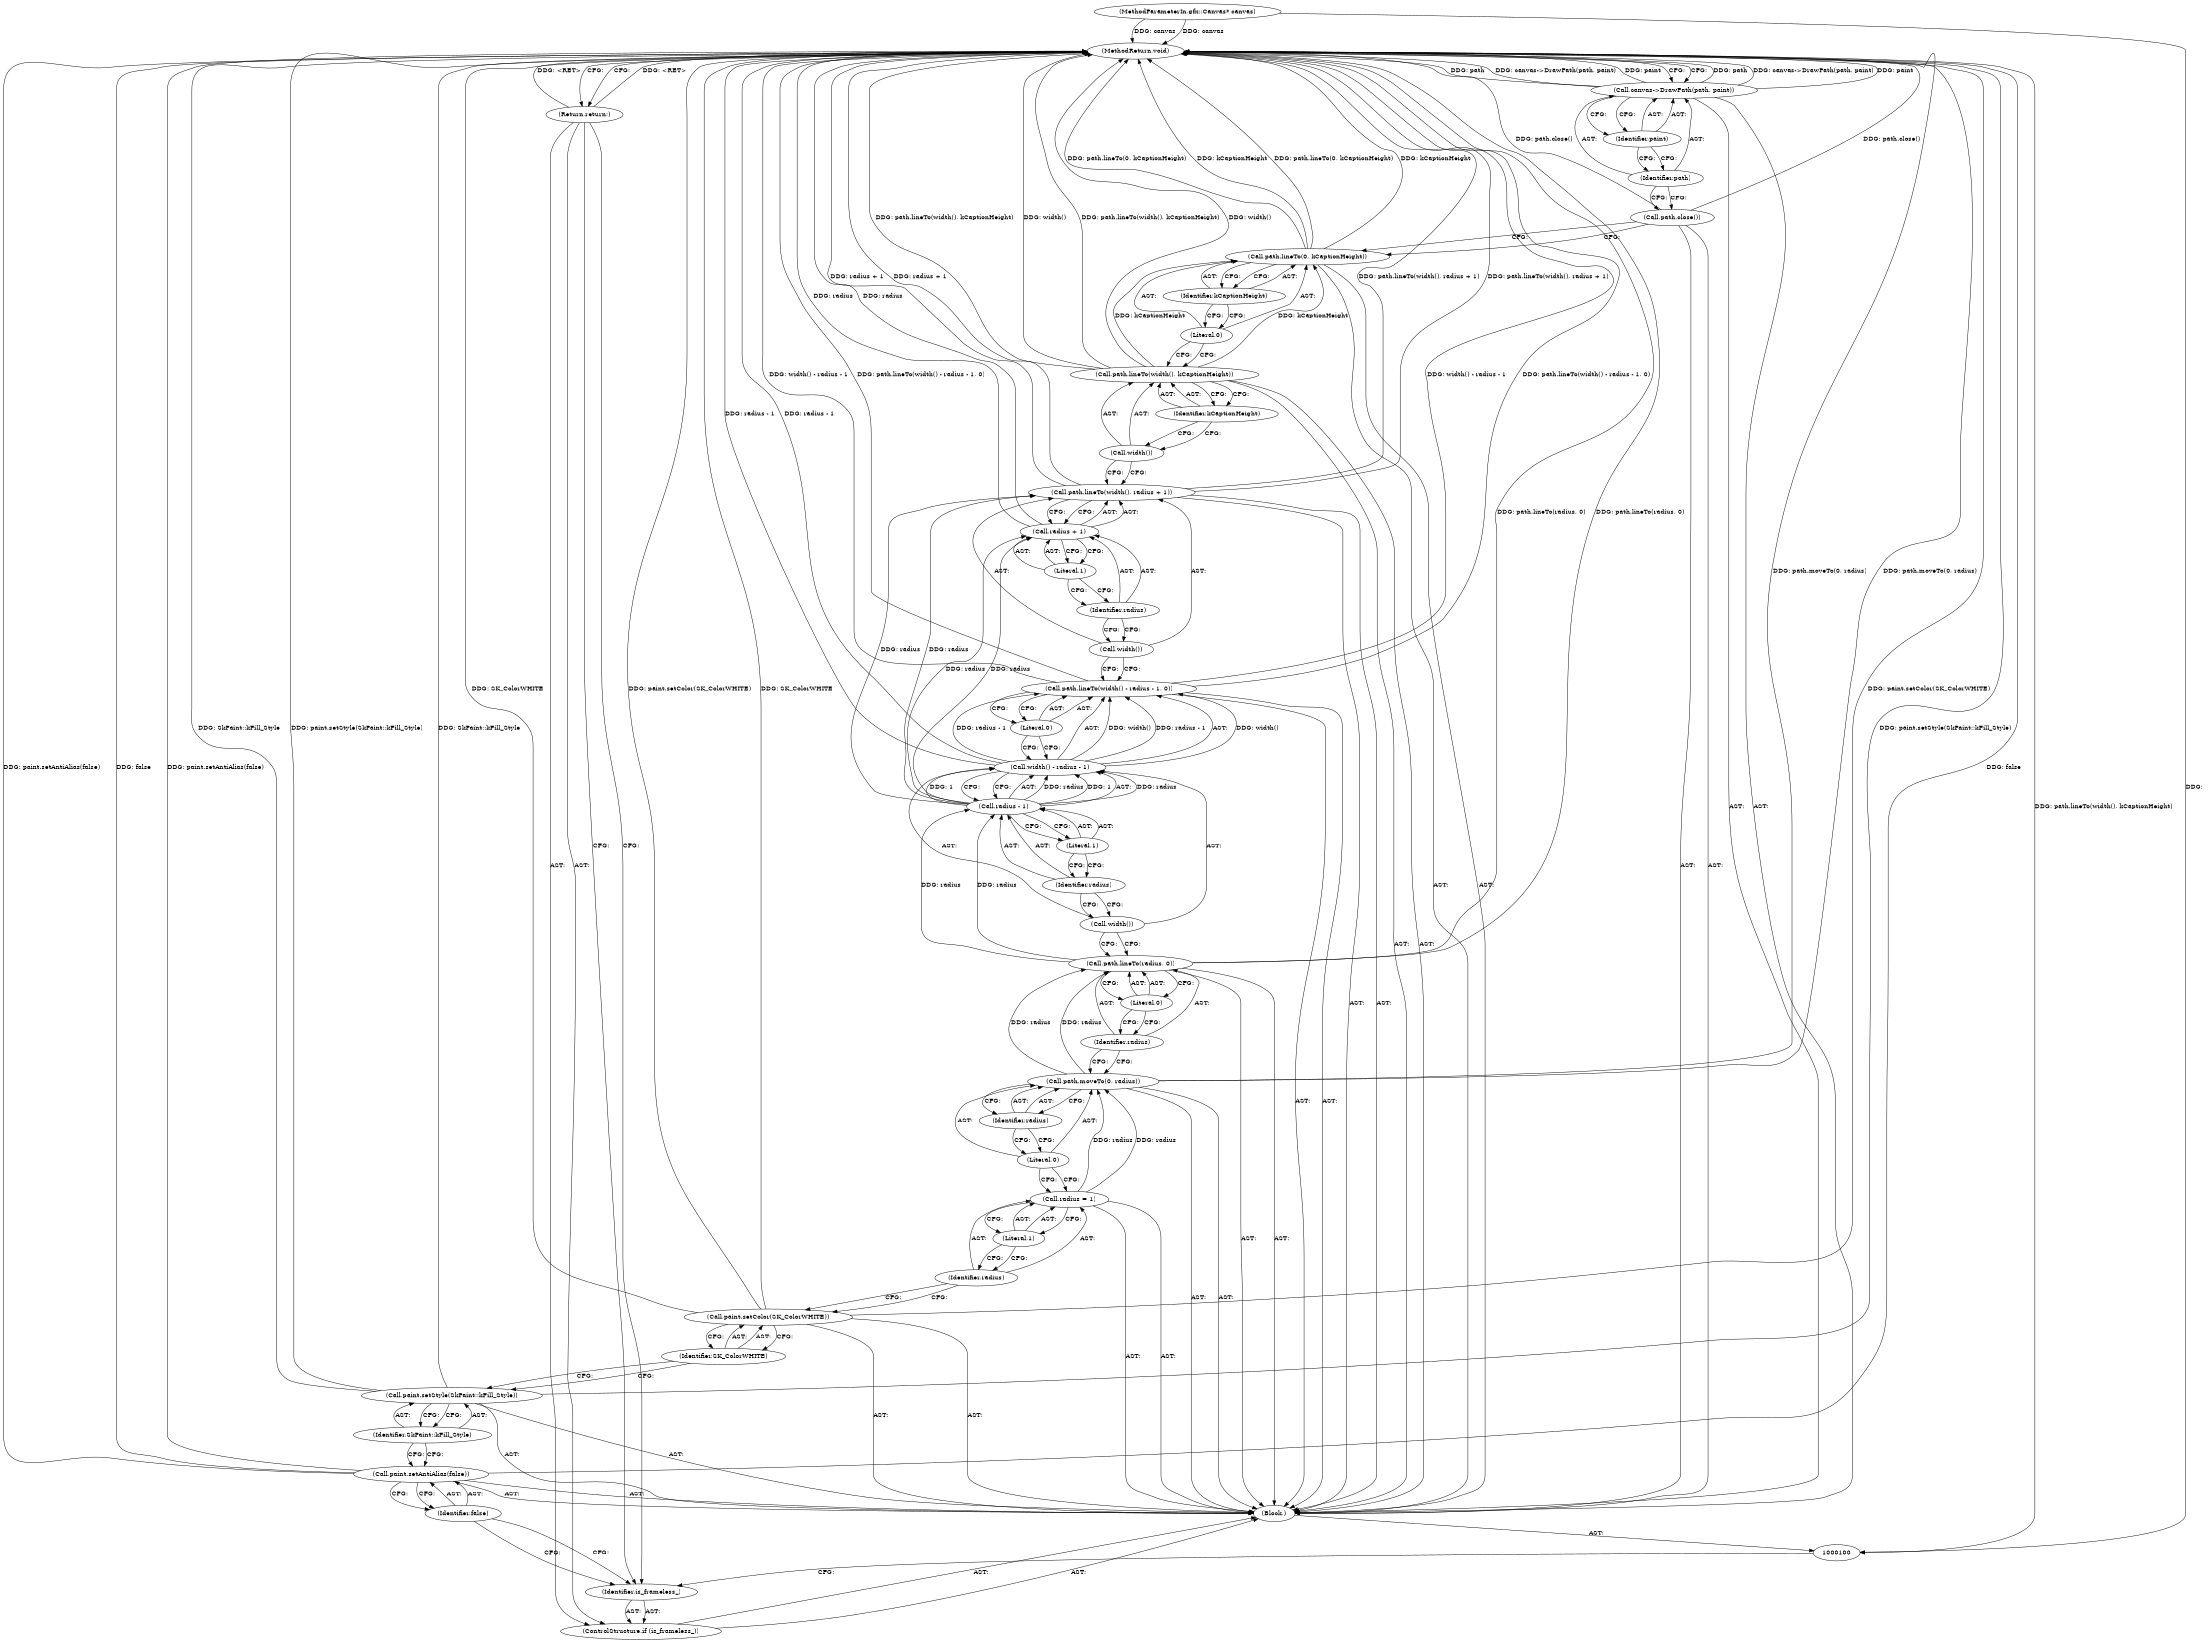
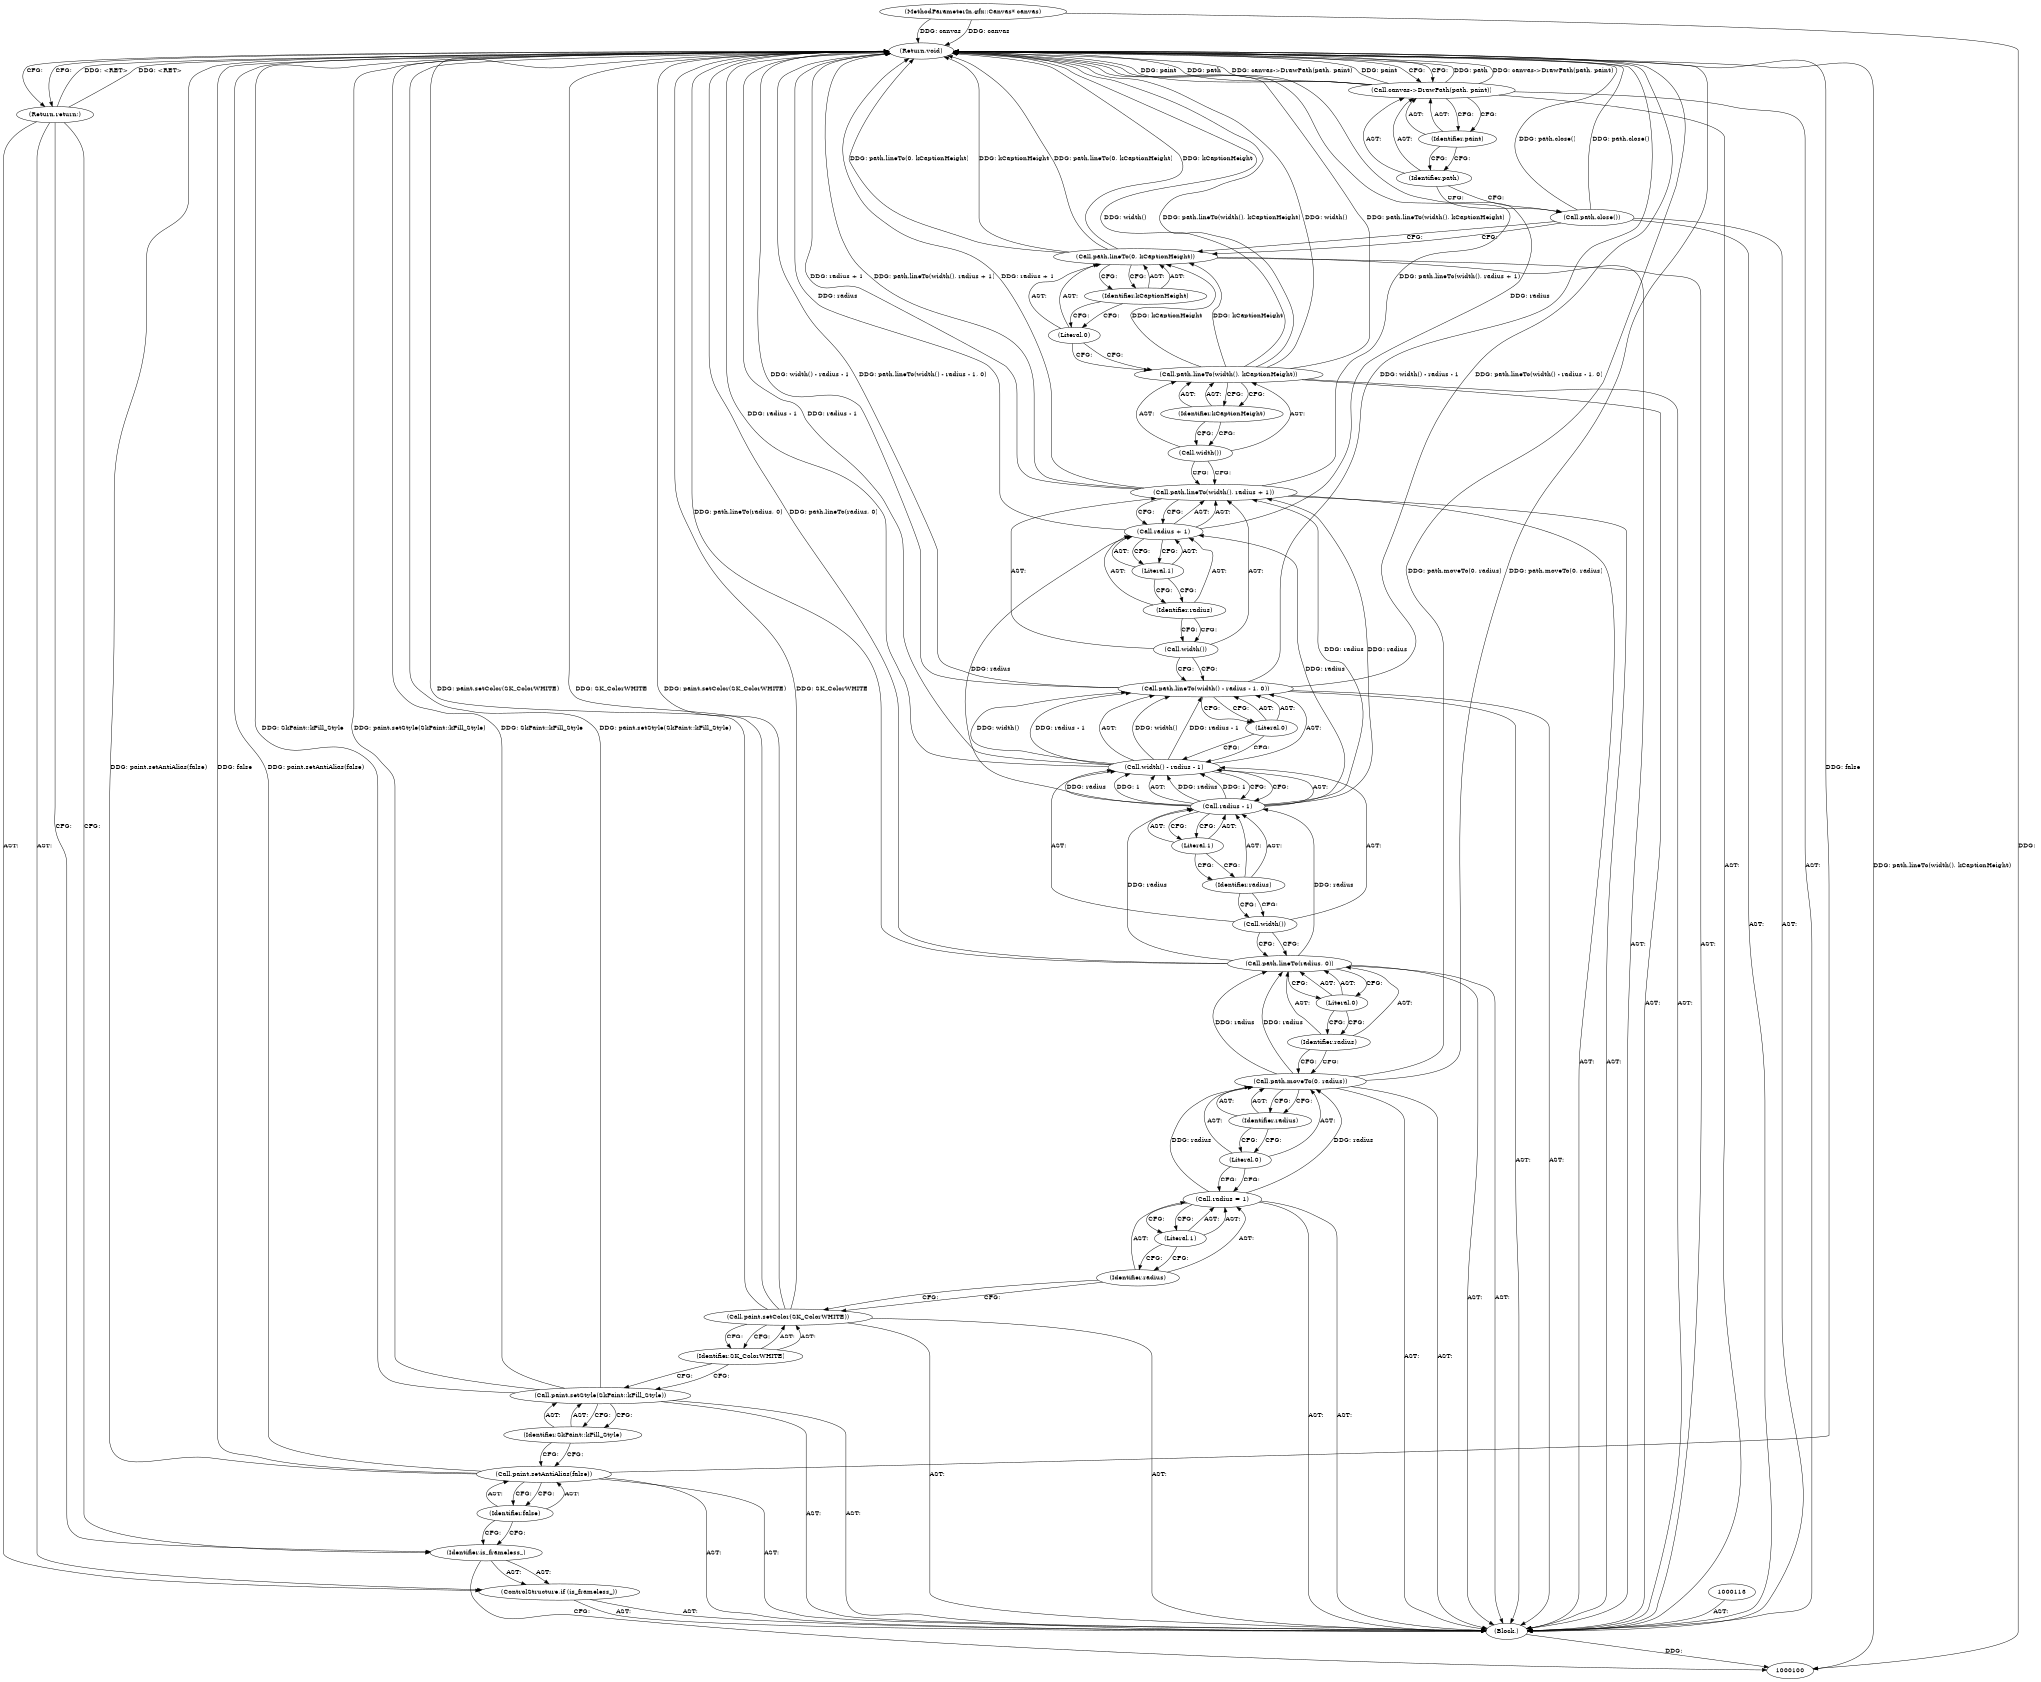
node "(MethodReturn,void)": label "(MethodReturn,void)" -> "(Return,void)"
edge "(Block,)" -> "1000100": label "AST: " -> "DDG: "
edge "1000100" -> "(Identifier,is_frameless_)": reversed
node "1000113": added
